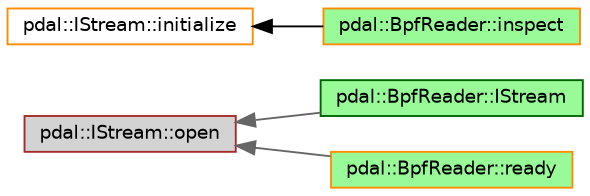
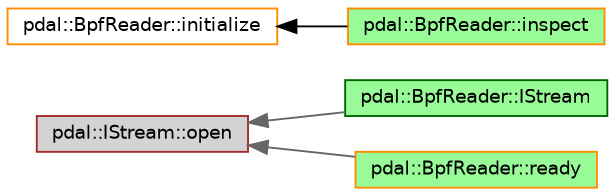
node "pdal::IStream::initialize": label "pdal::IStream::initialize" -> "pdal::BpfReader::initialize"
